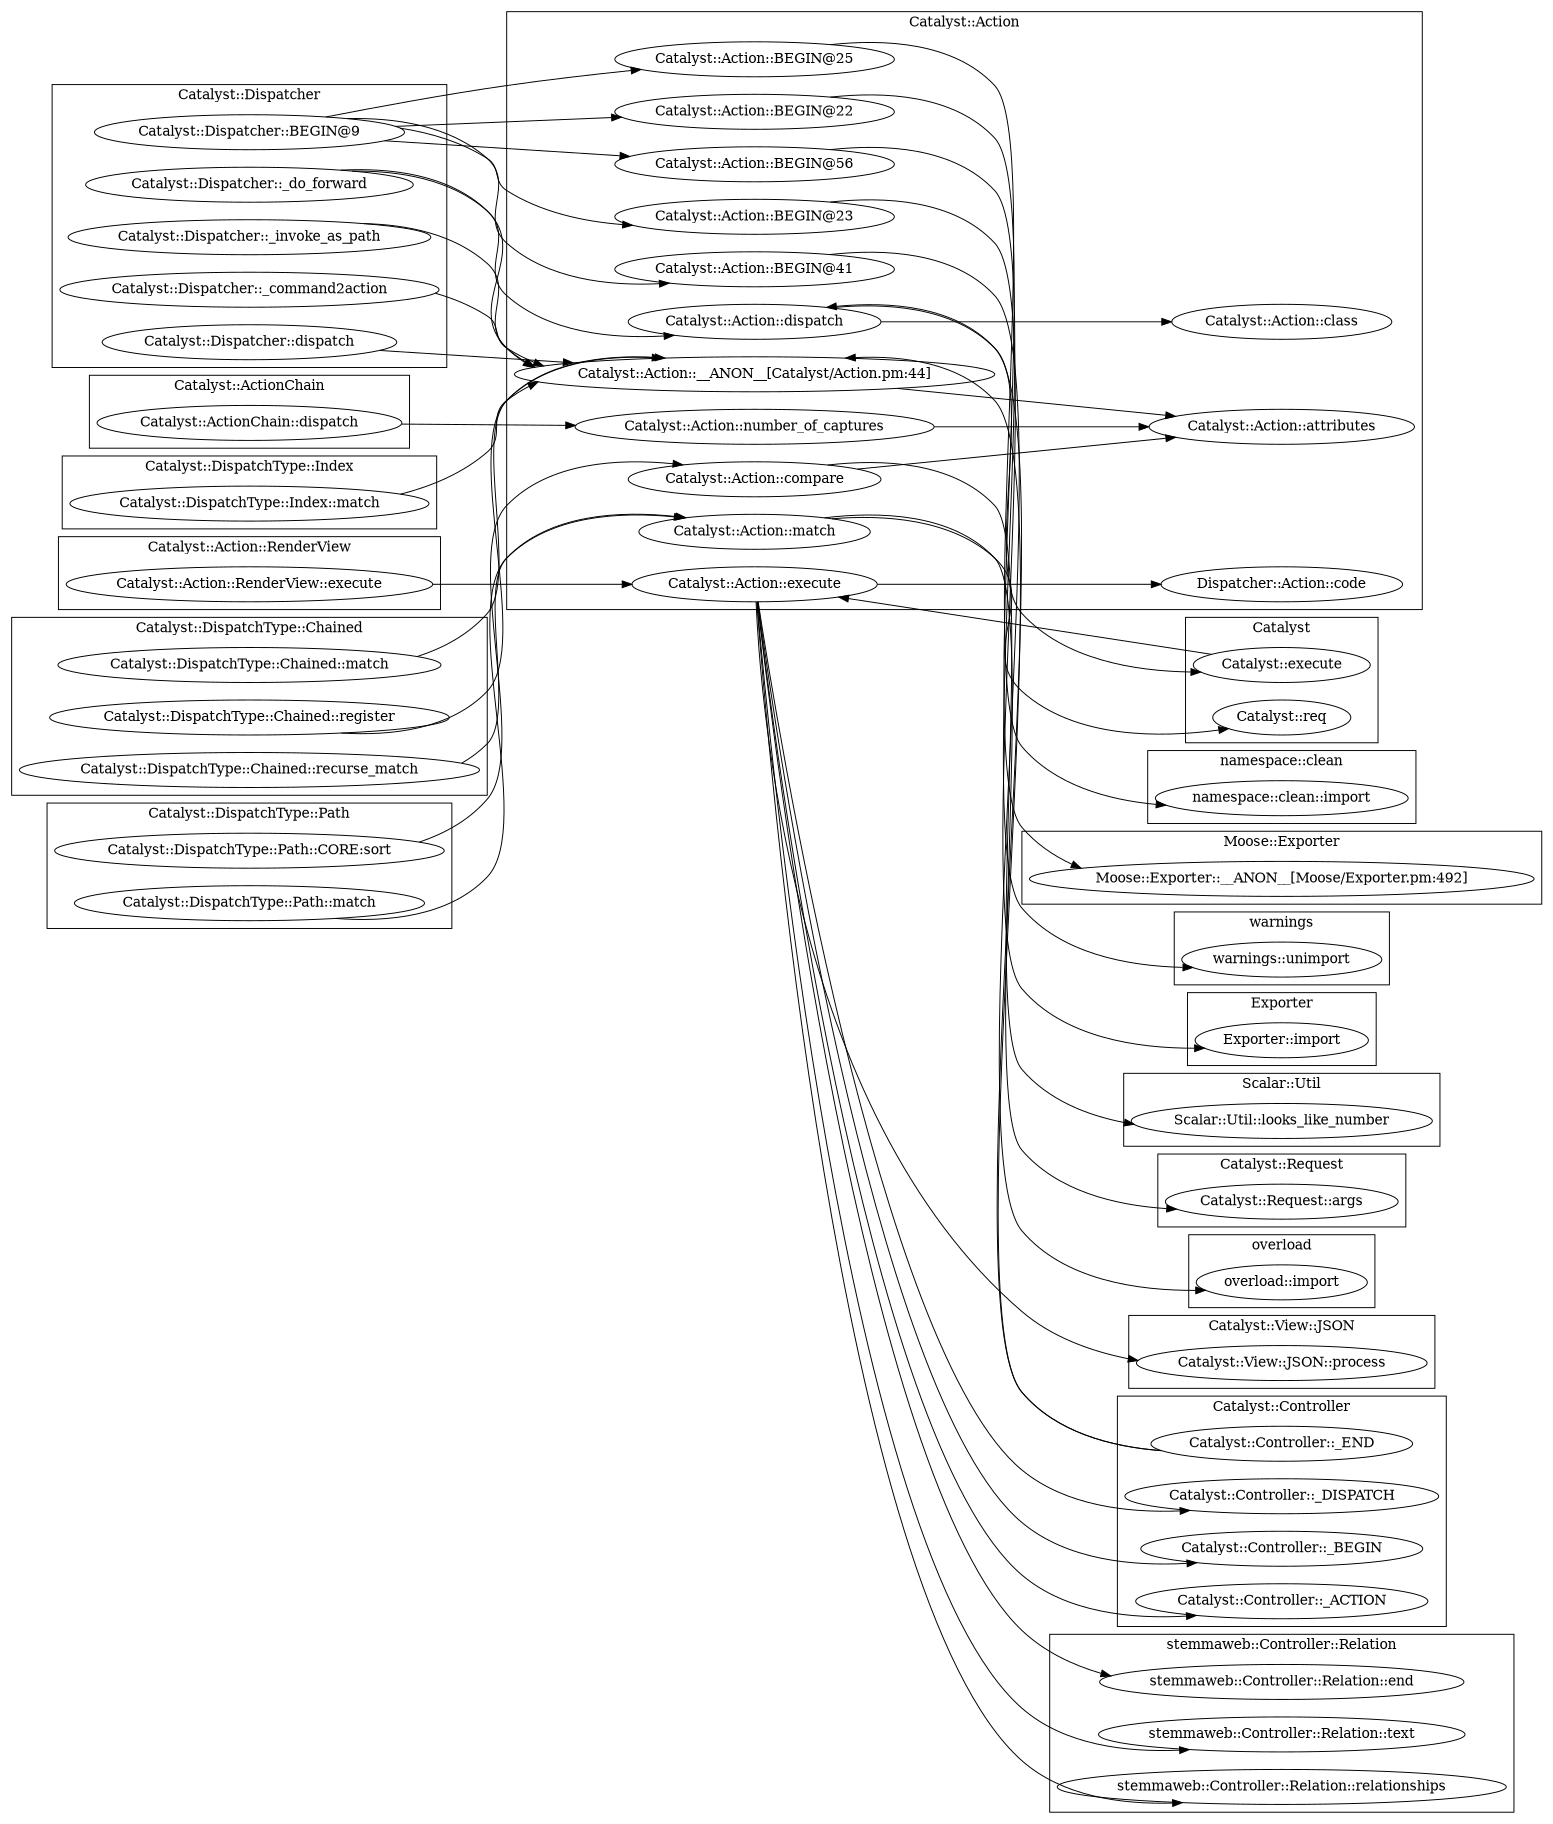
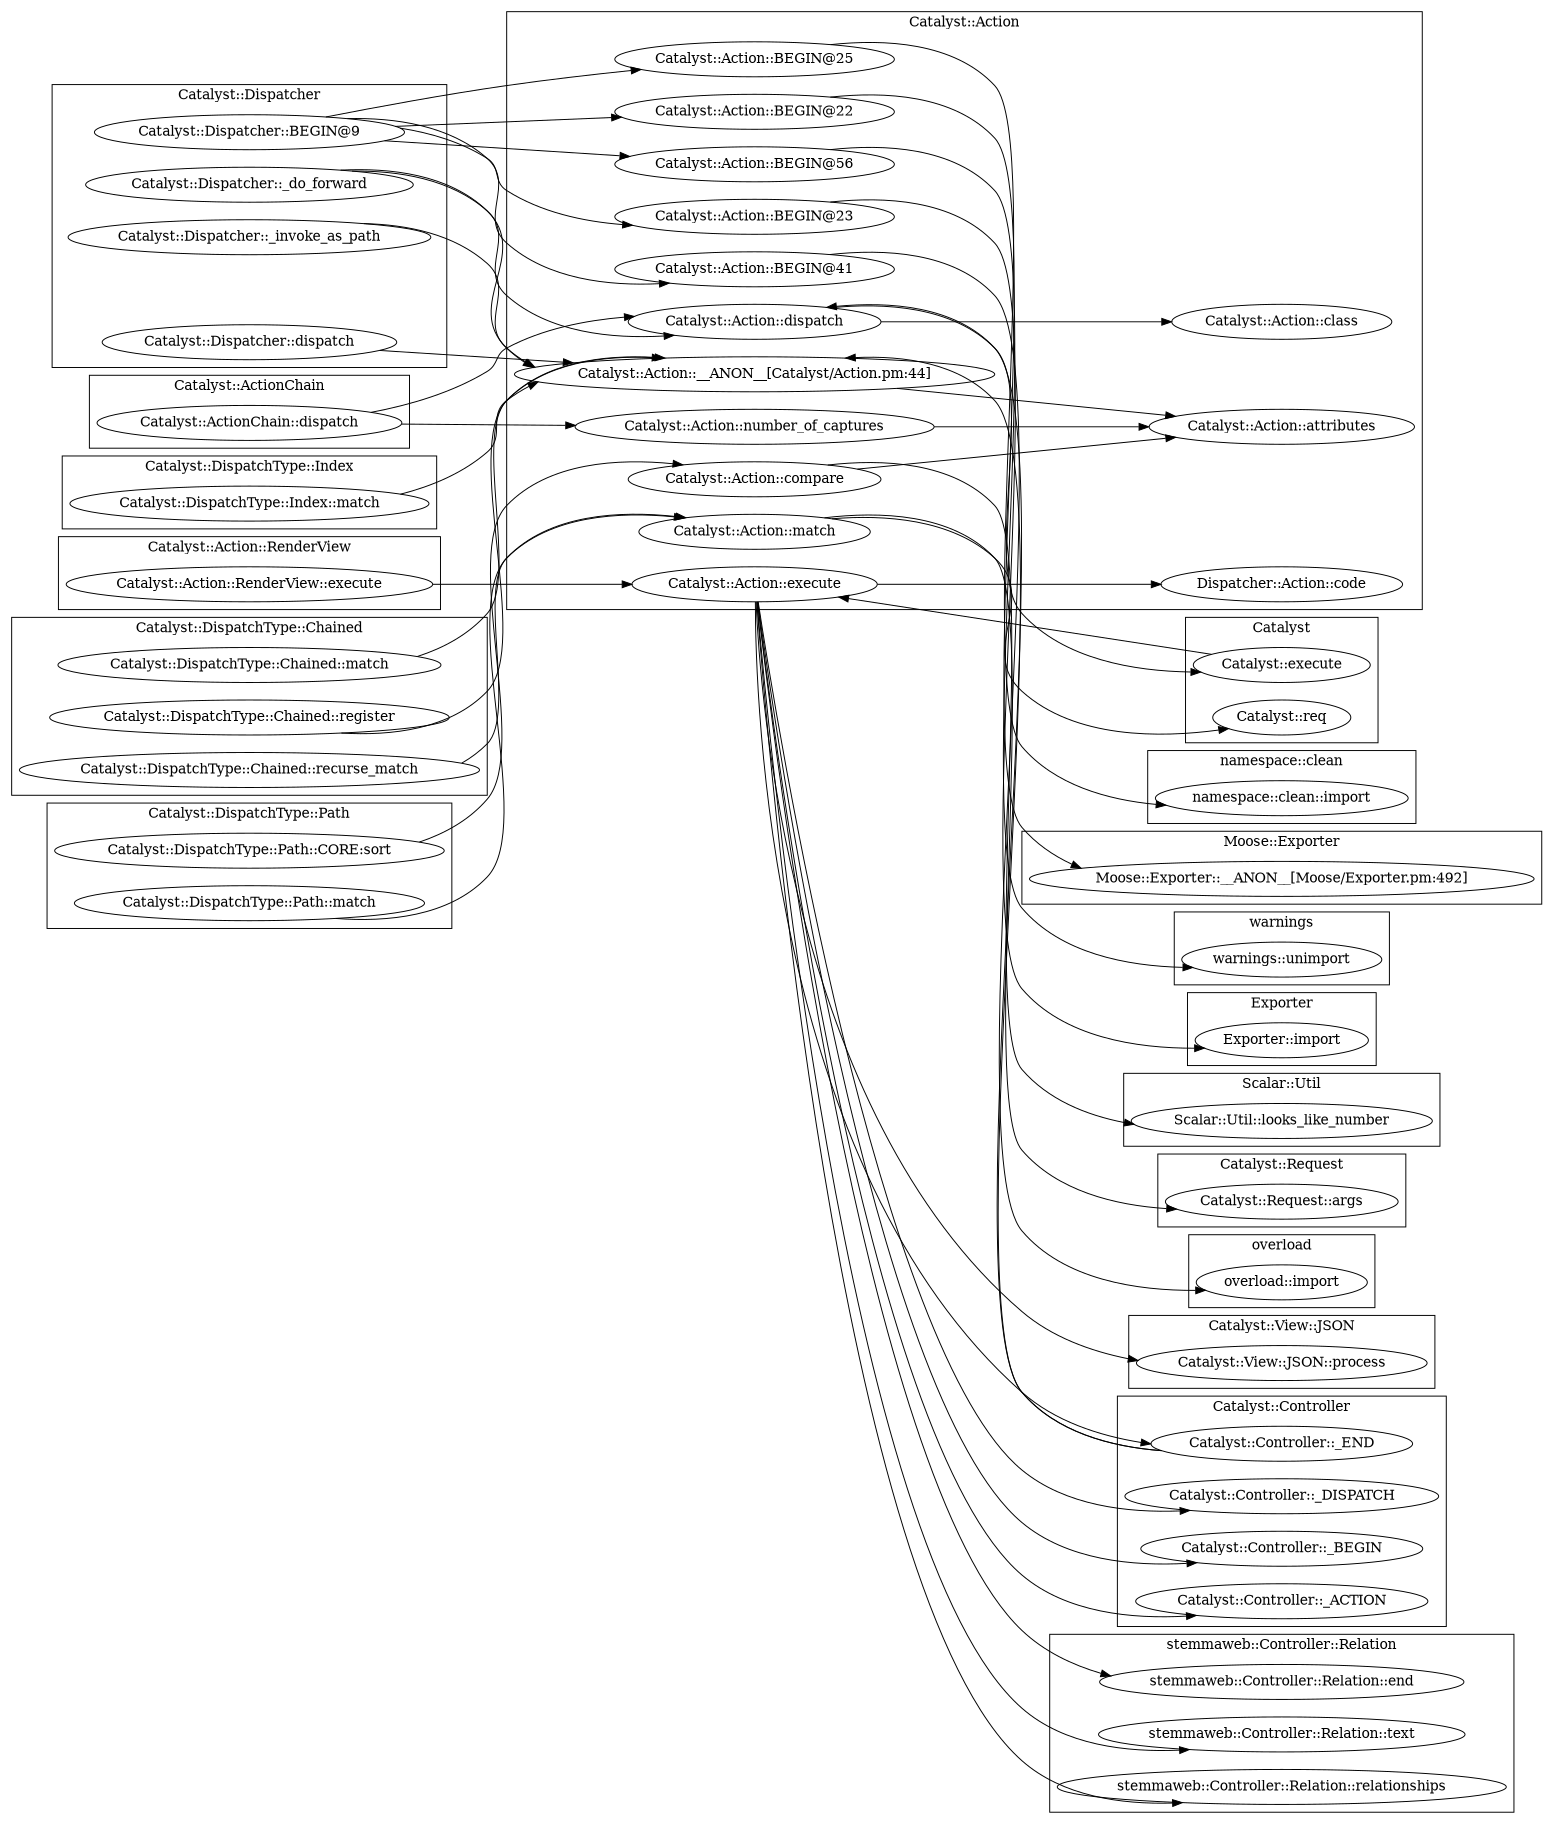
node "Catalyst::Dispatcher::_command2action": removed
edge "Catalyst::ActionChain::dispatch" -> "Catalyst::Action::dispatch": added
edge "Catalyst::Action::execute" -> "Catalyst::Controller::_END": added
